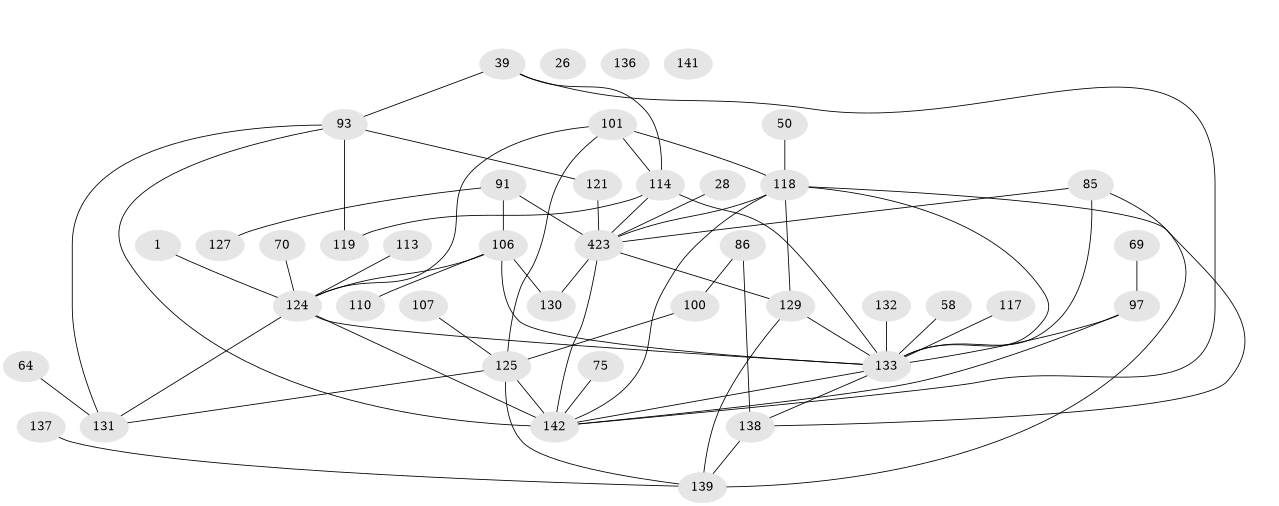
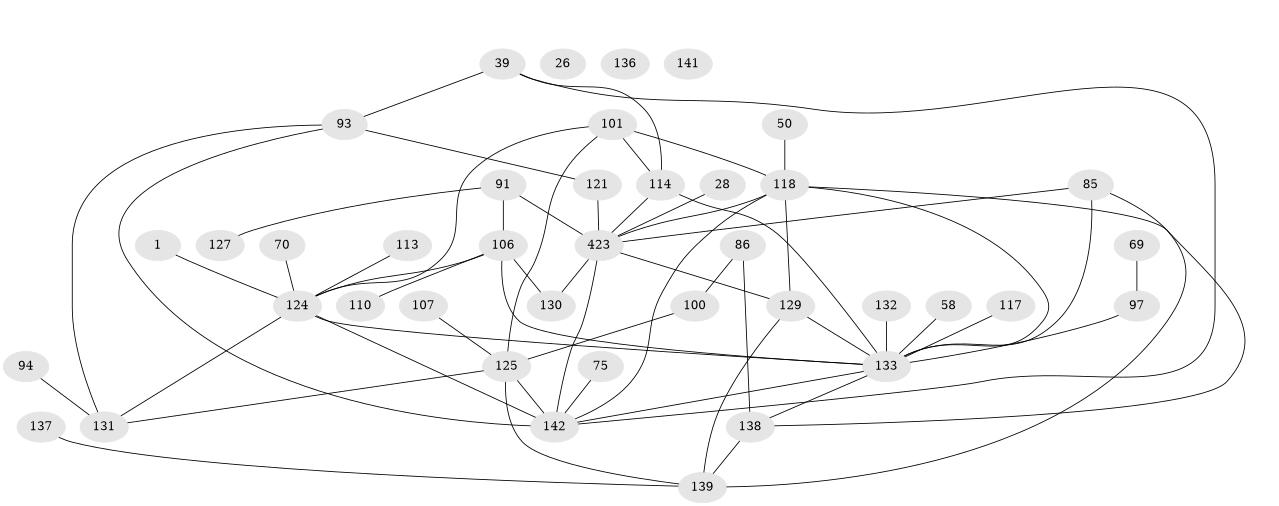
node "119": removed
node "64": label "64" -> "94"
edge "97" -- "142": removed
